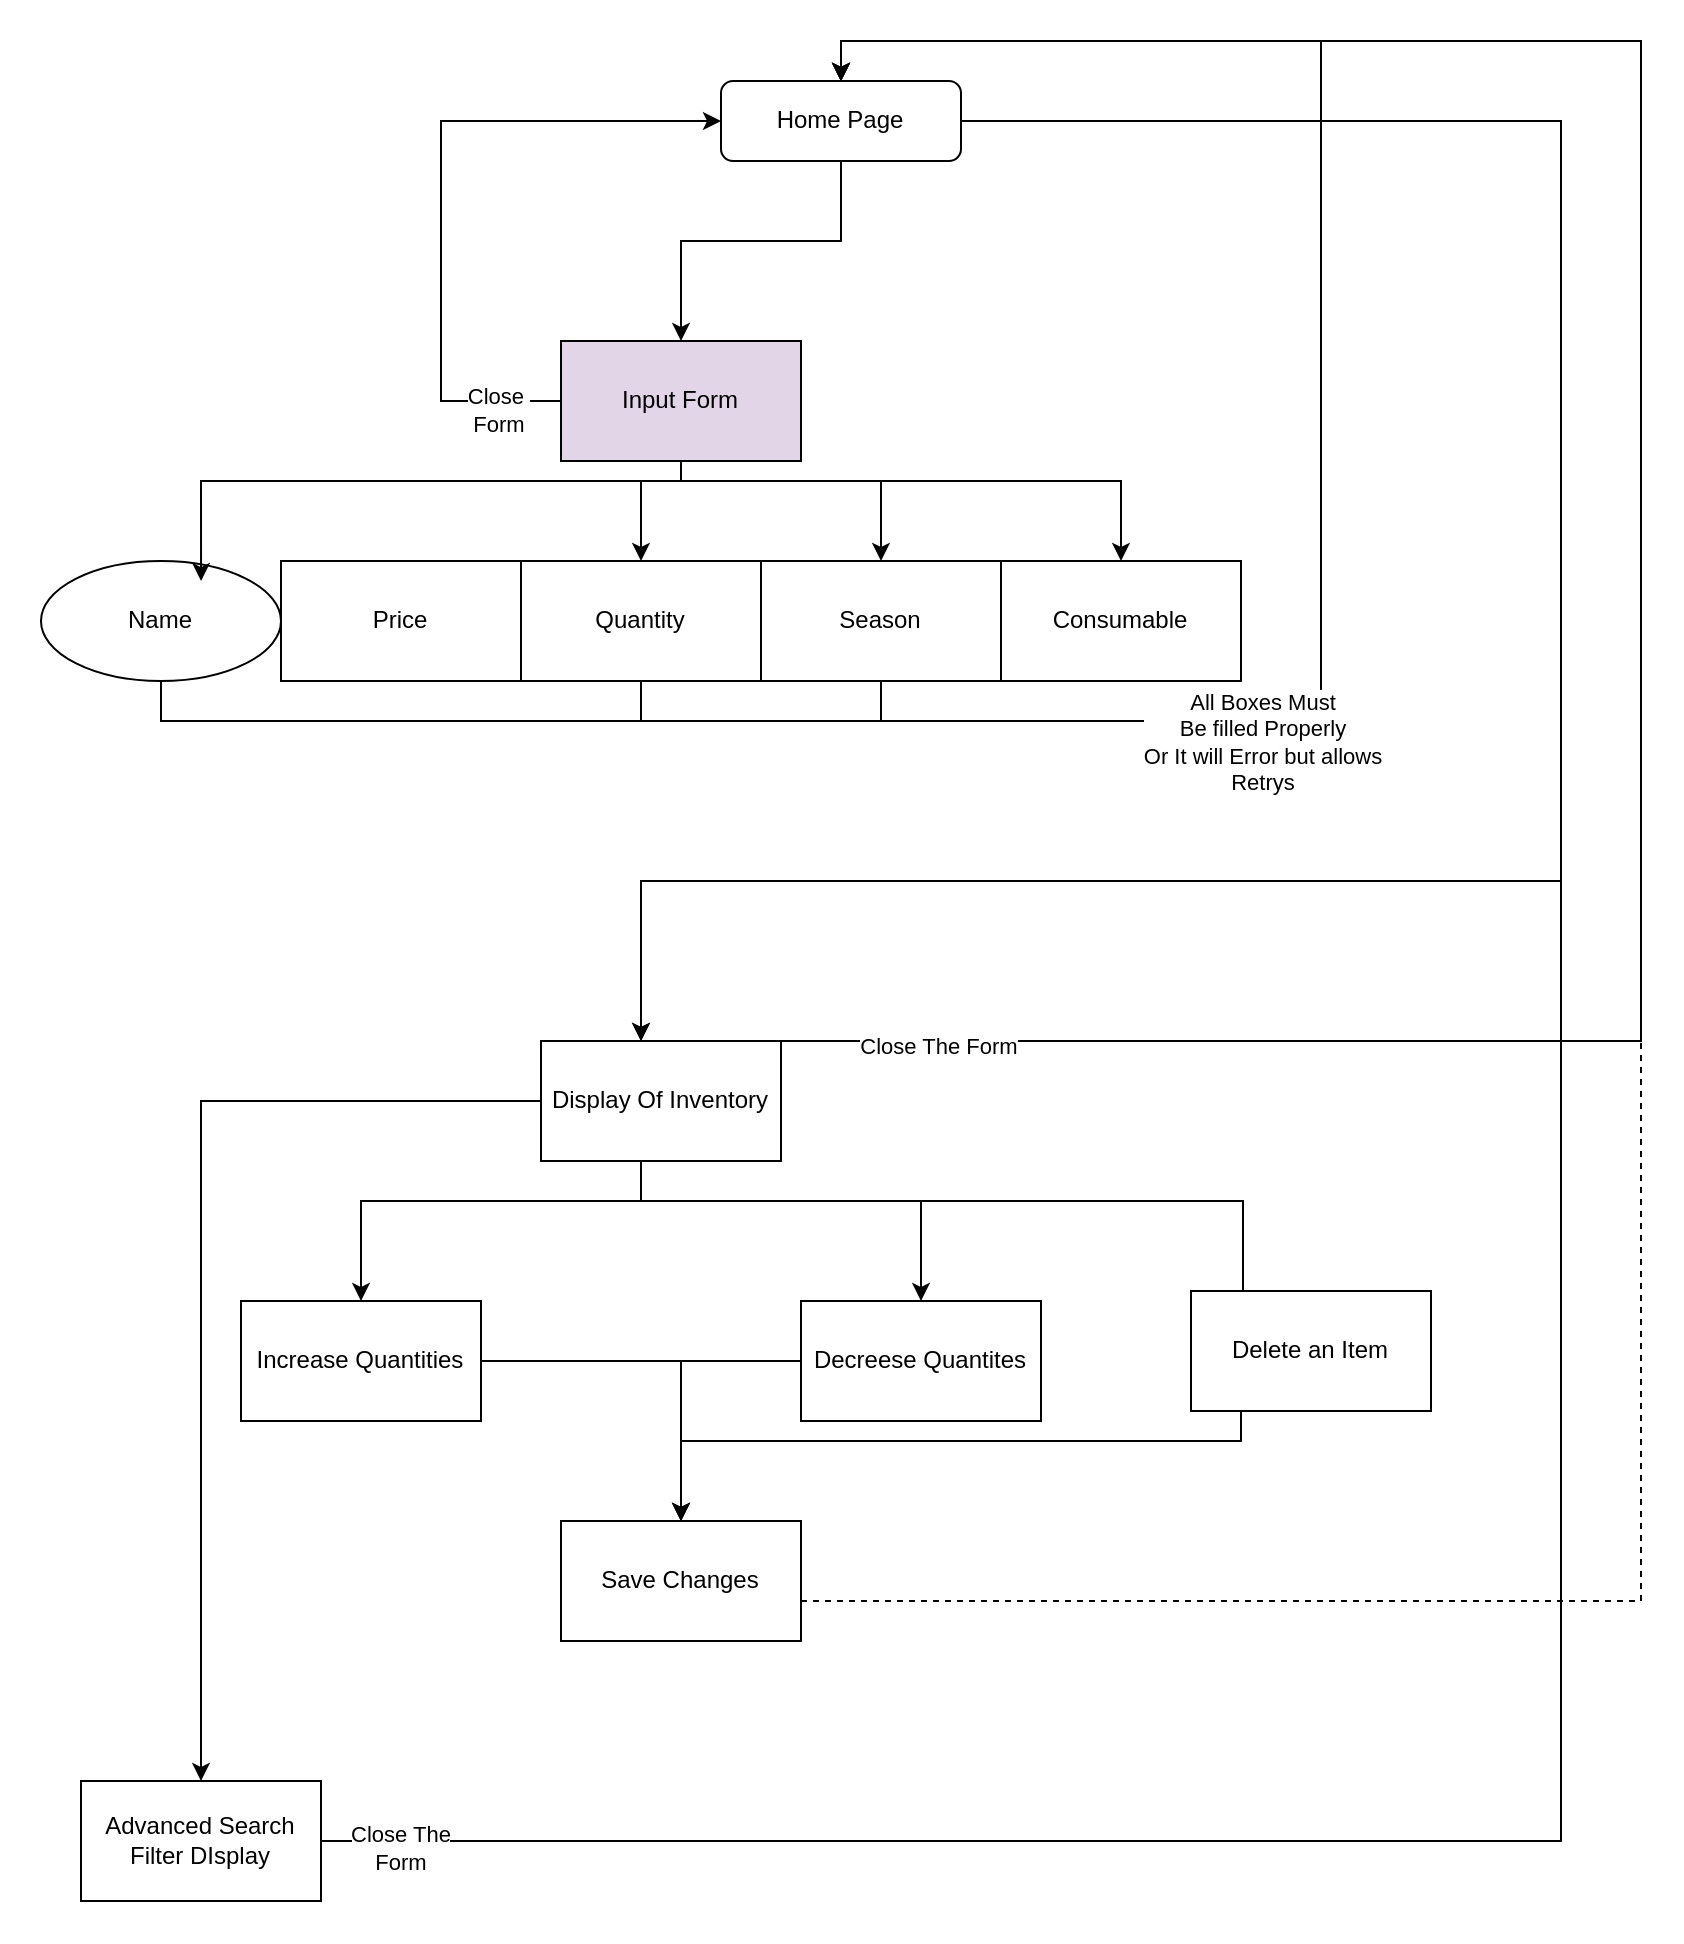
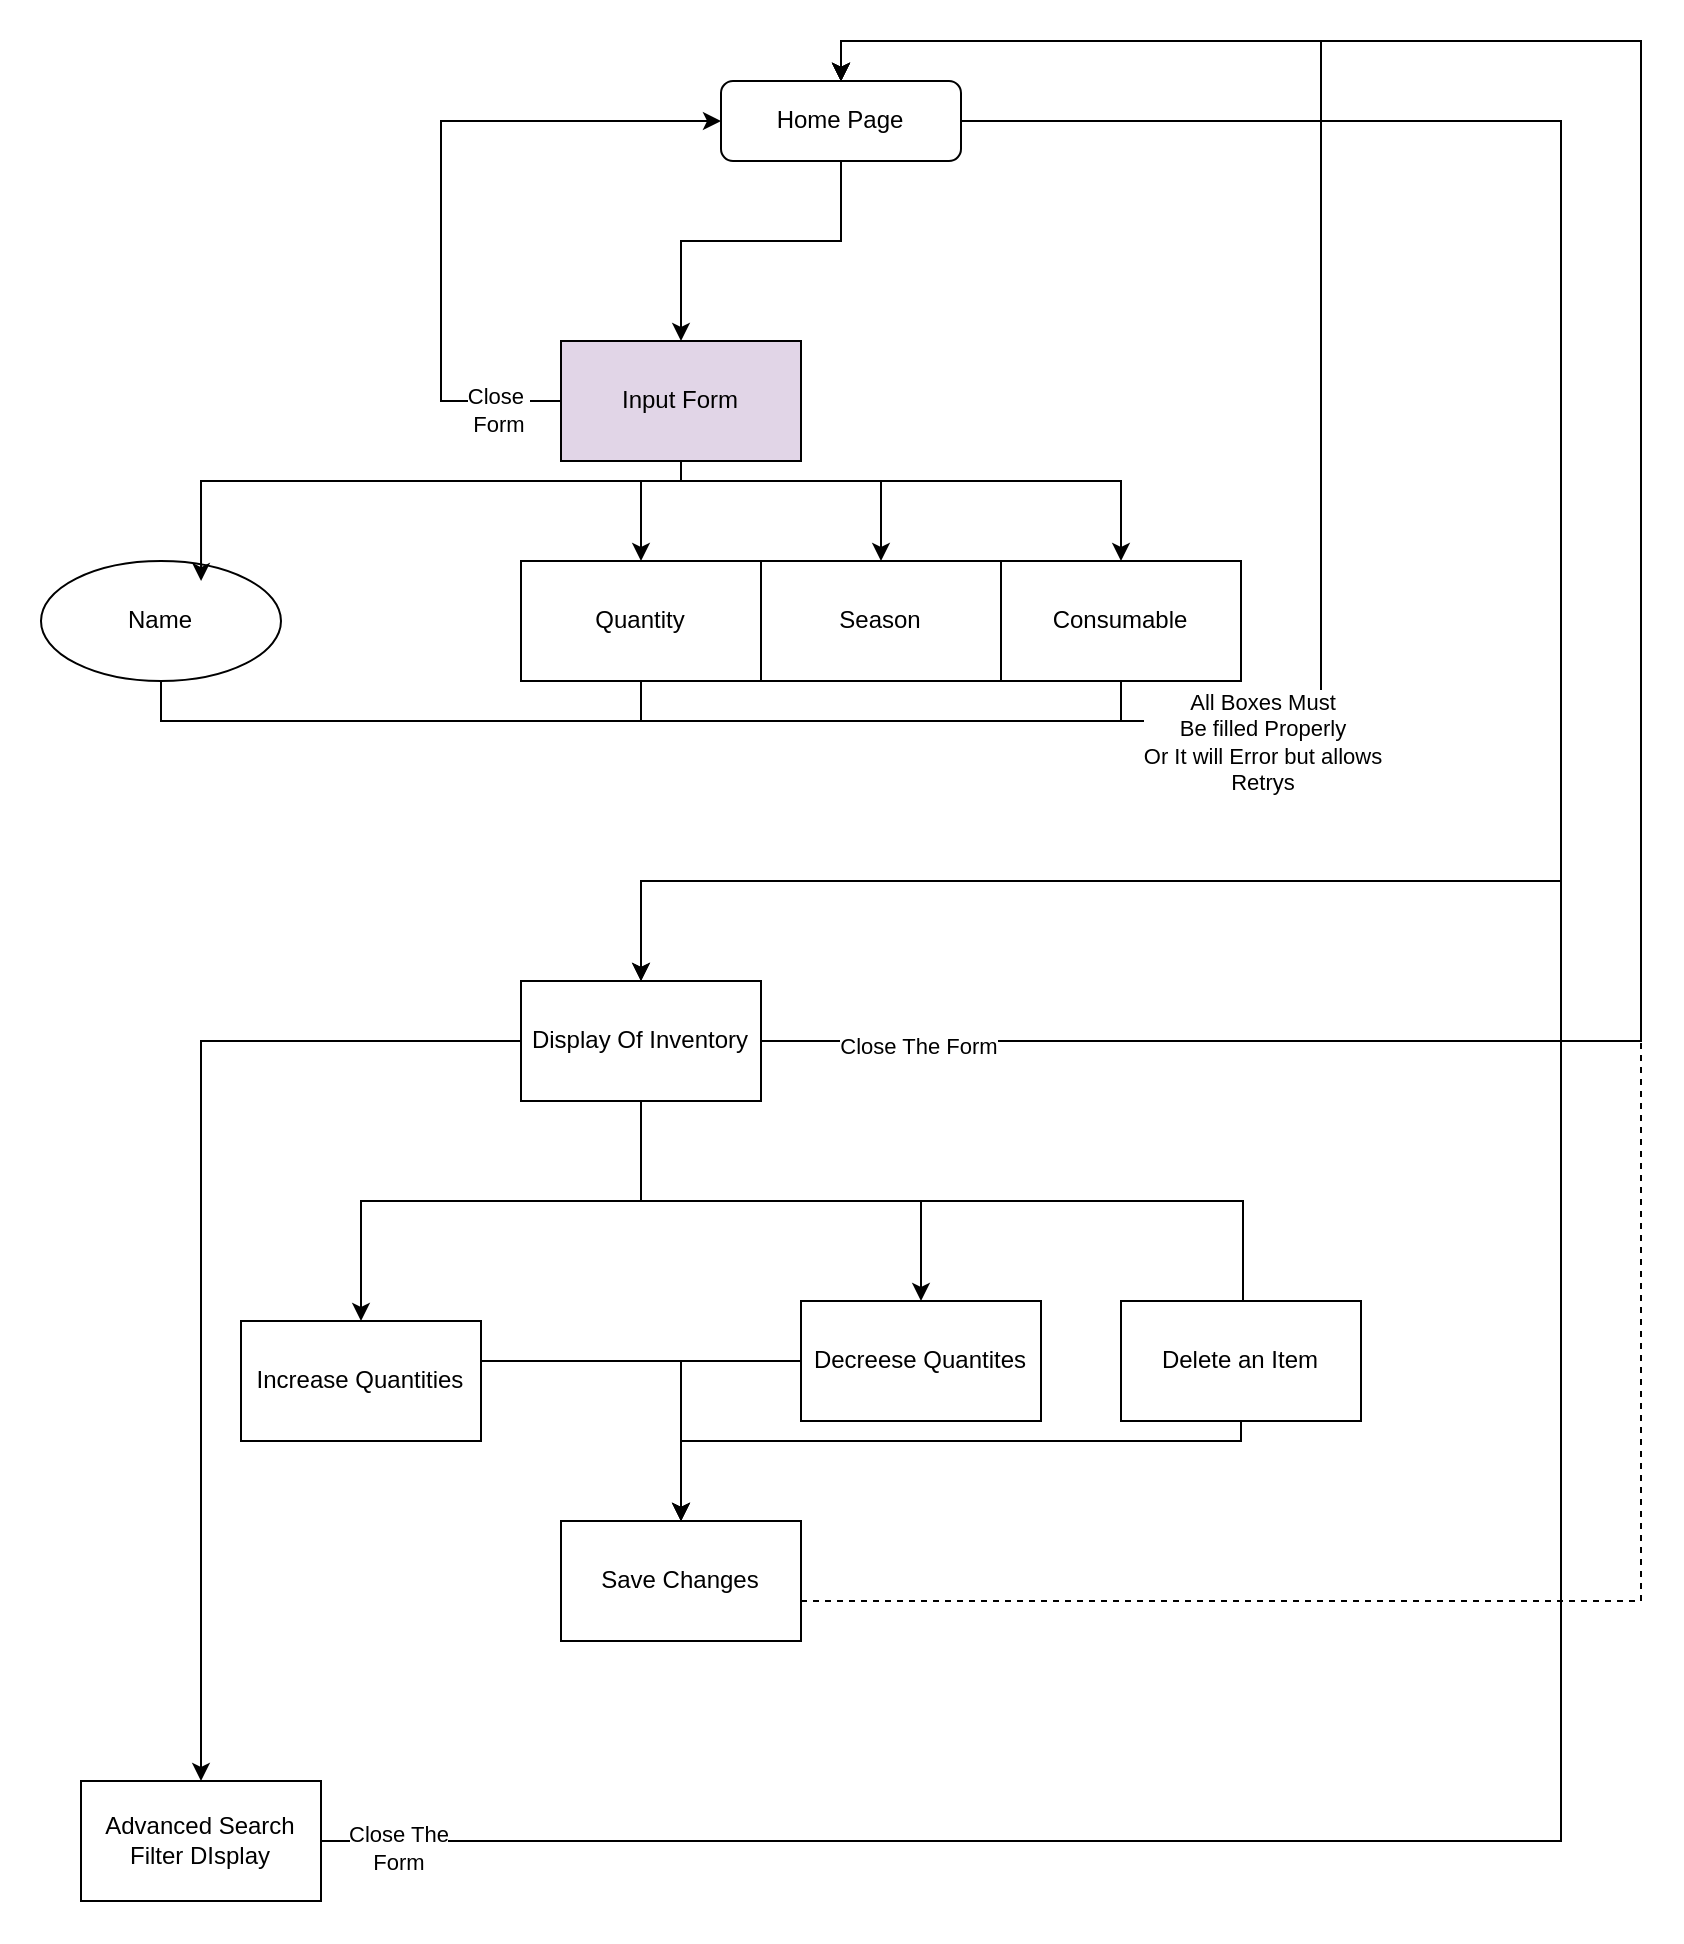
node "Price": removed
edge "Season" -> "Home Page": removed
edge "Consumable" -> "Home Page": added
node "Display Of Inventory": moved (661, 1101) -> (641, 1041)
node "Delete an Item": moved (1311, 1351) -> (1241, 1361)
node "Increase Quantities": moved (361, 1361) -> (361, 1381)
